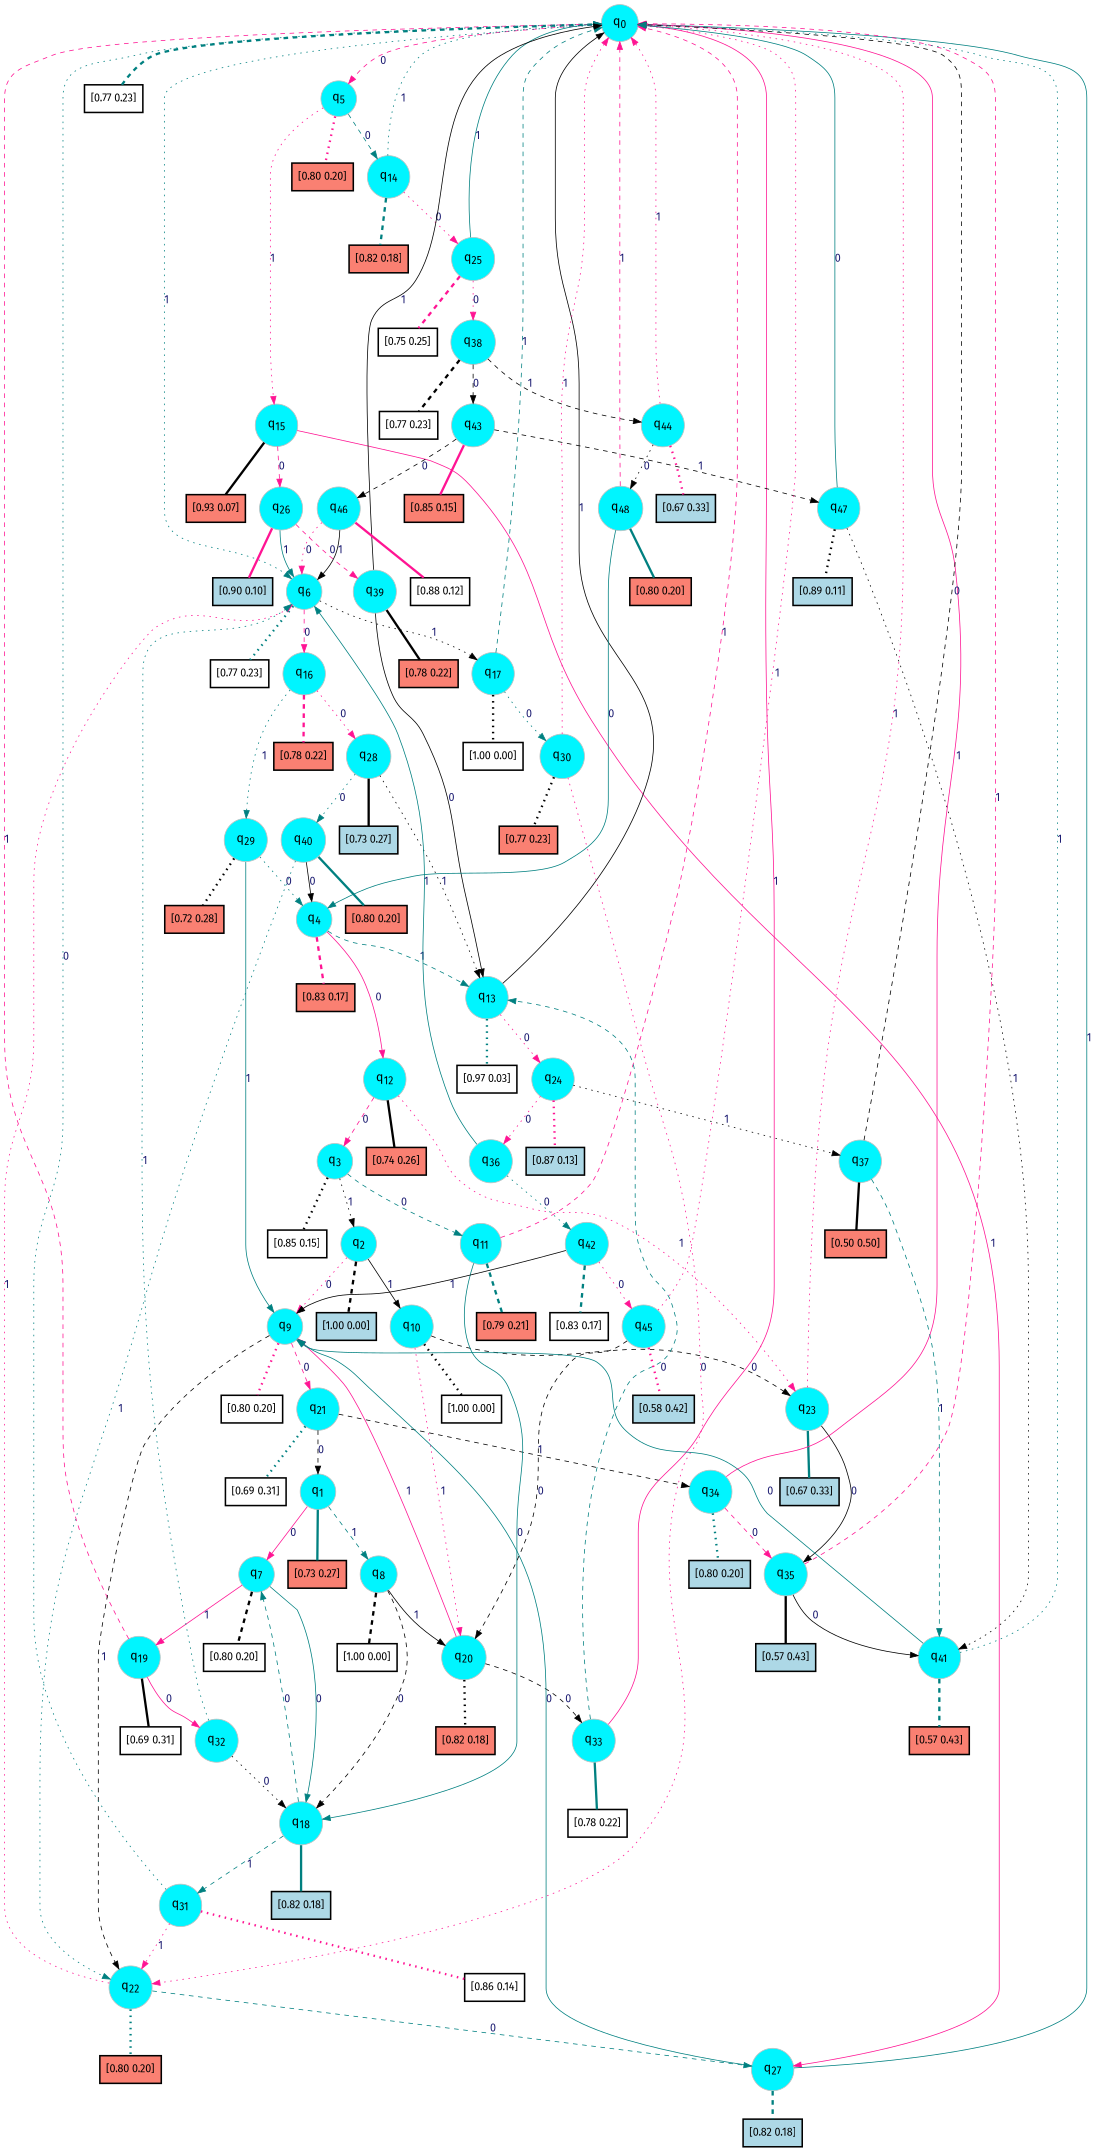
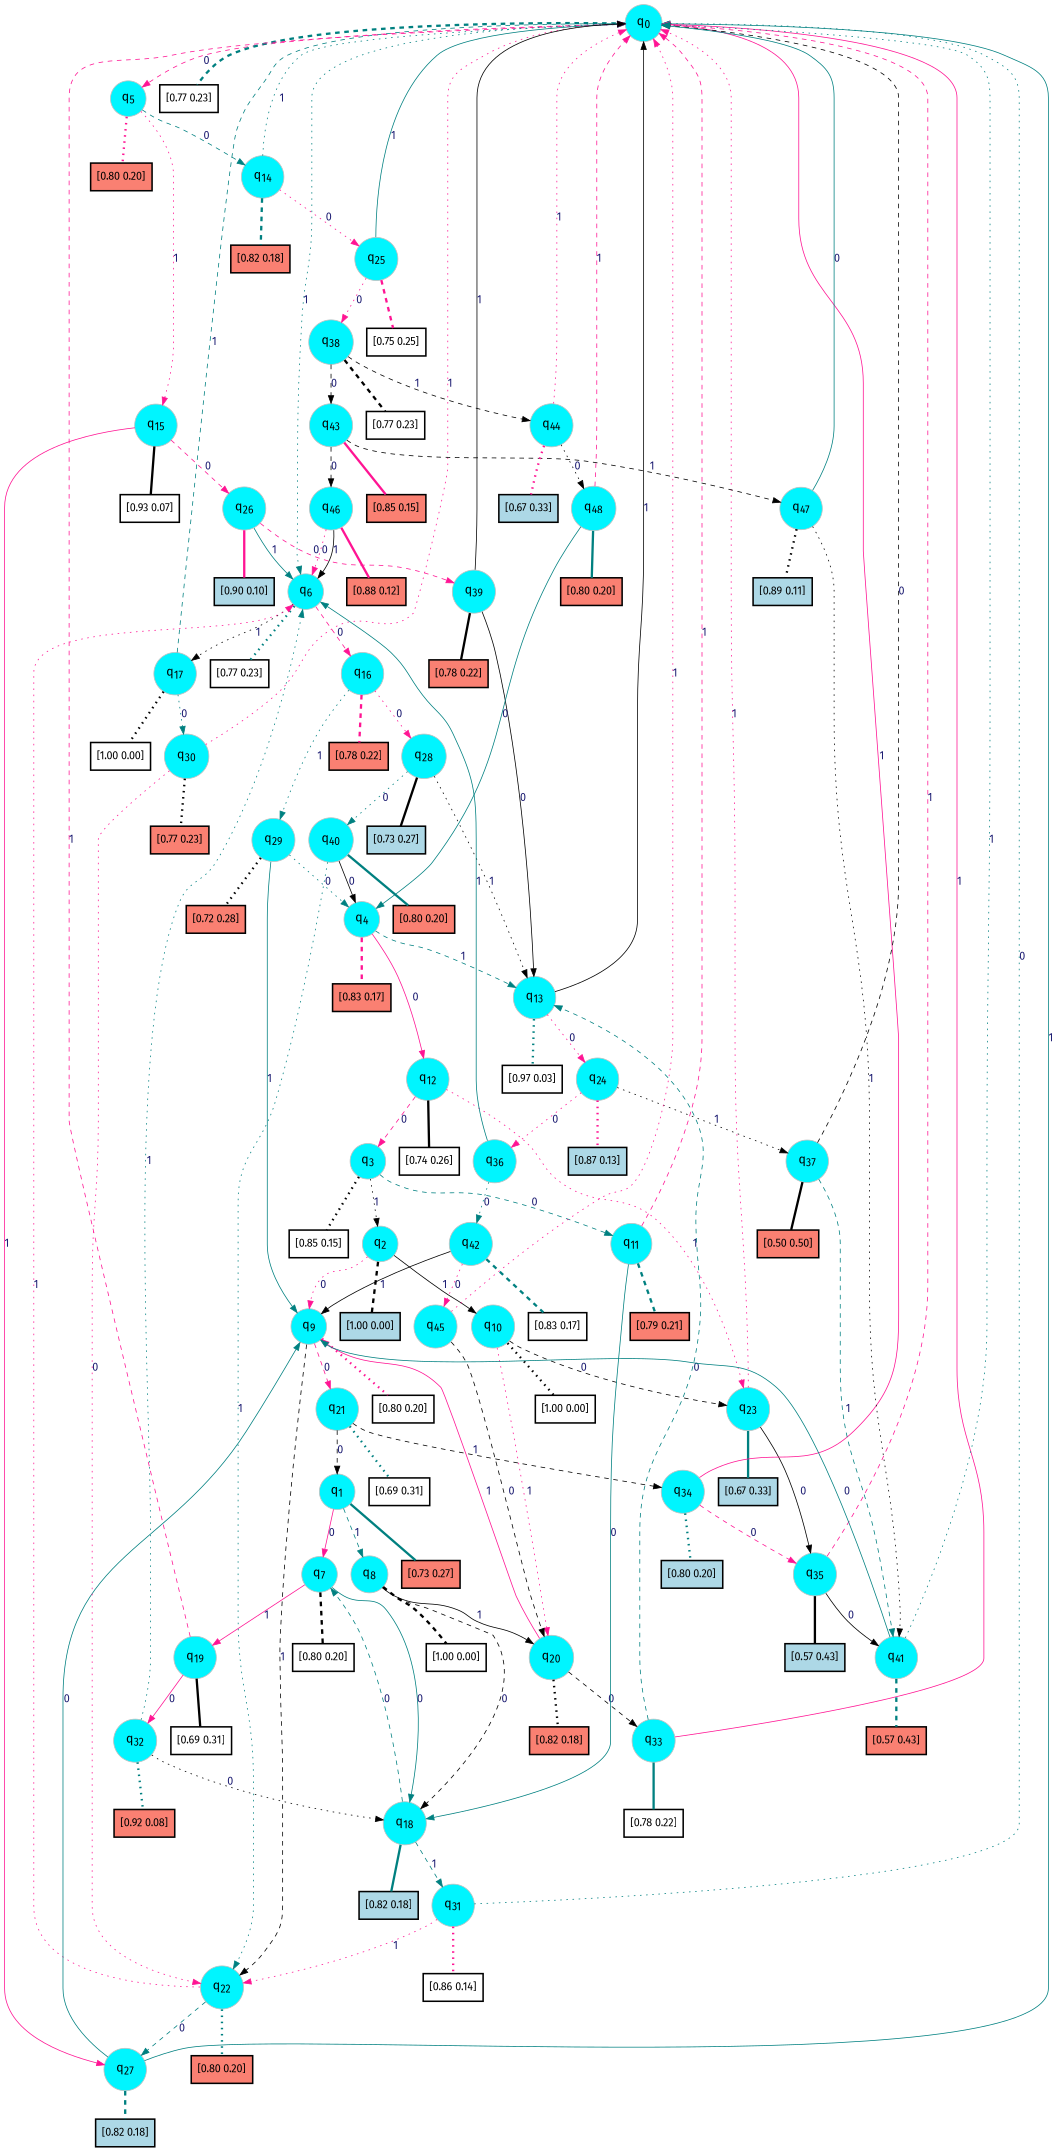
node "[0.93 0.07]": fillcolor salmon -> white
node "[0.88 0.12]": fillcolor white -> salmon
node "[0.74 0.26]": fillcolor salmon -> white
node "[0.58 0.42]": removed
node "[0.92 0.08]": added
